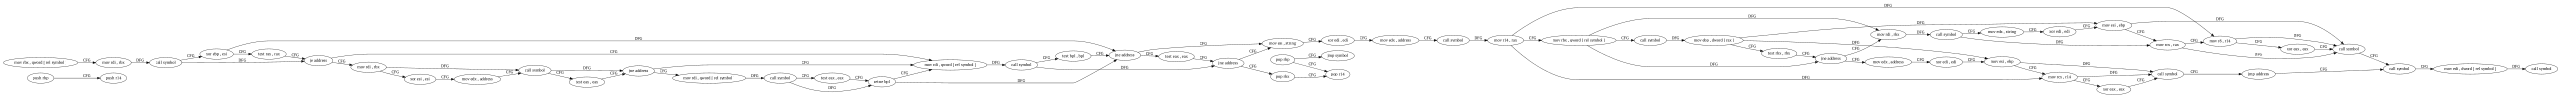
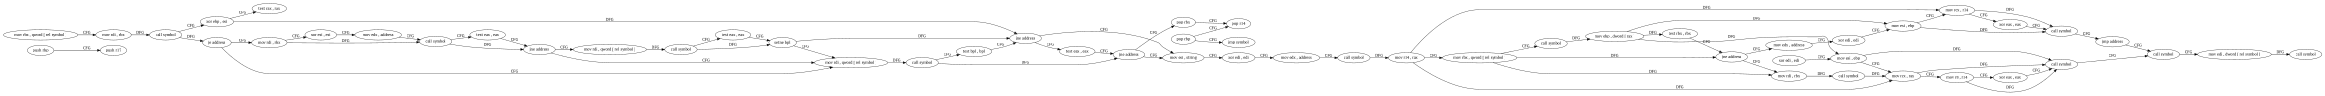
edge "mov r14 , rax" -> "mov r8 , r14": now "mov r14 , rax" -> "mov rcx , rax"
node "mov edx , string": removed
edge "mov ebp , dword [ rax ]" -> "test rbx , rbx": label "CFG" -> "DFG"
edge "test rax , rax" -> "je address": removed, label "CFG"
node "push r14": label "push r14" -> "push r17"
